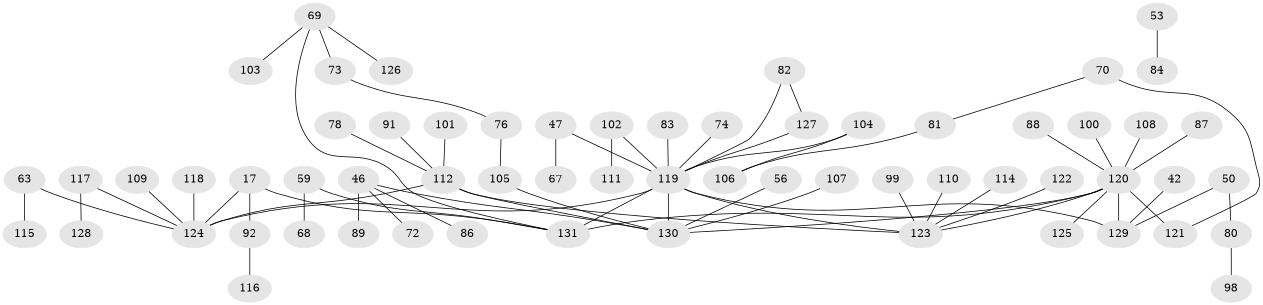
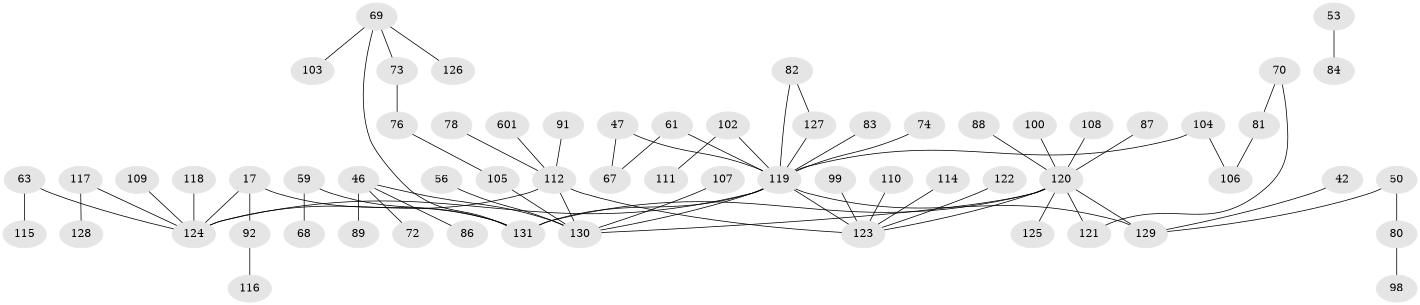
node "101": label "101" -> "601"
node "61": added
